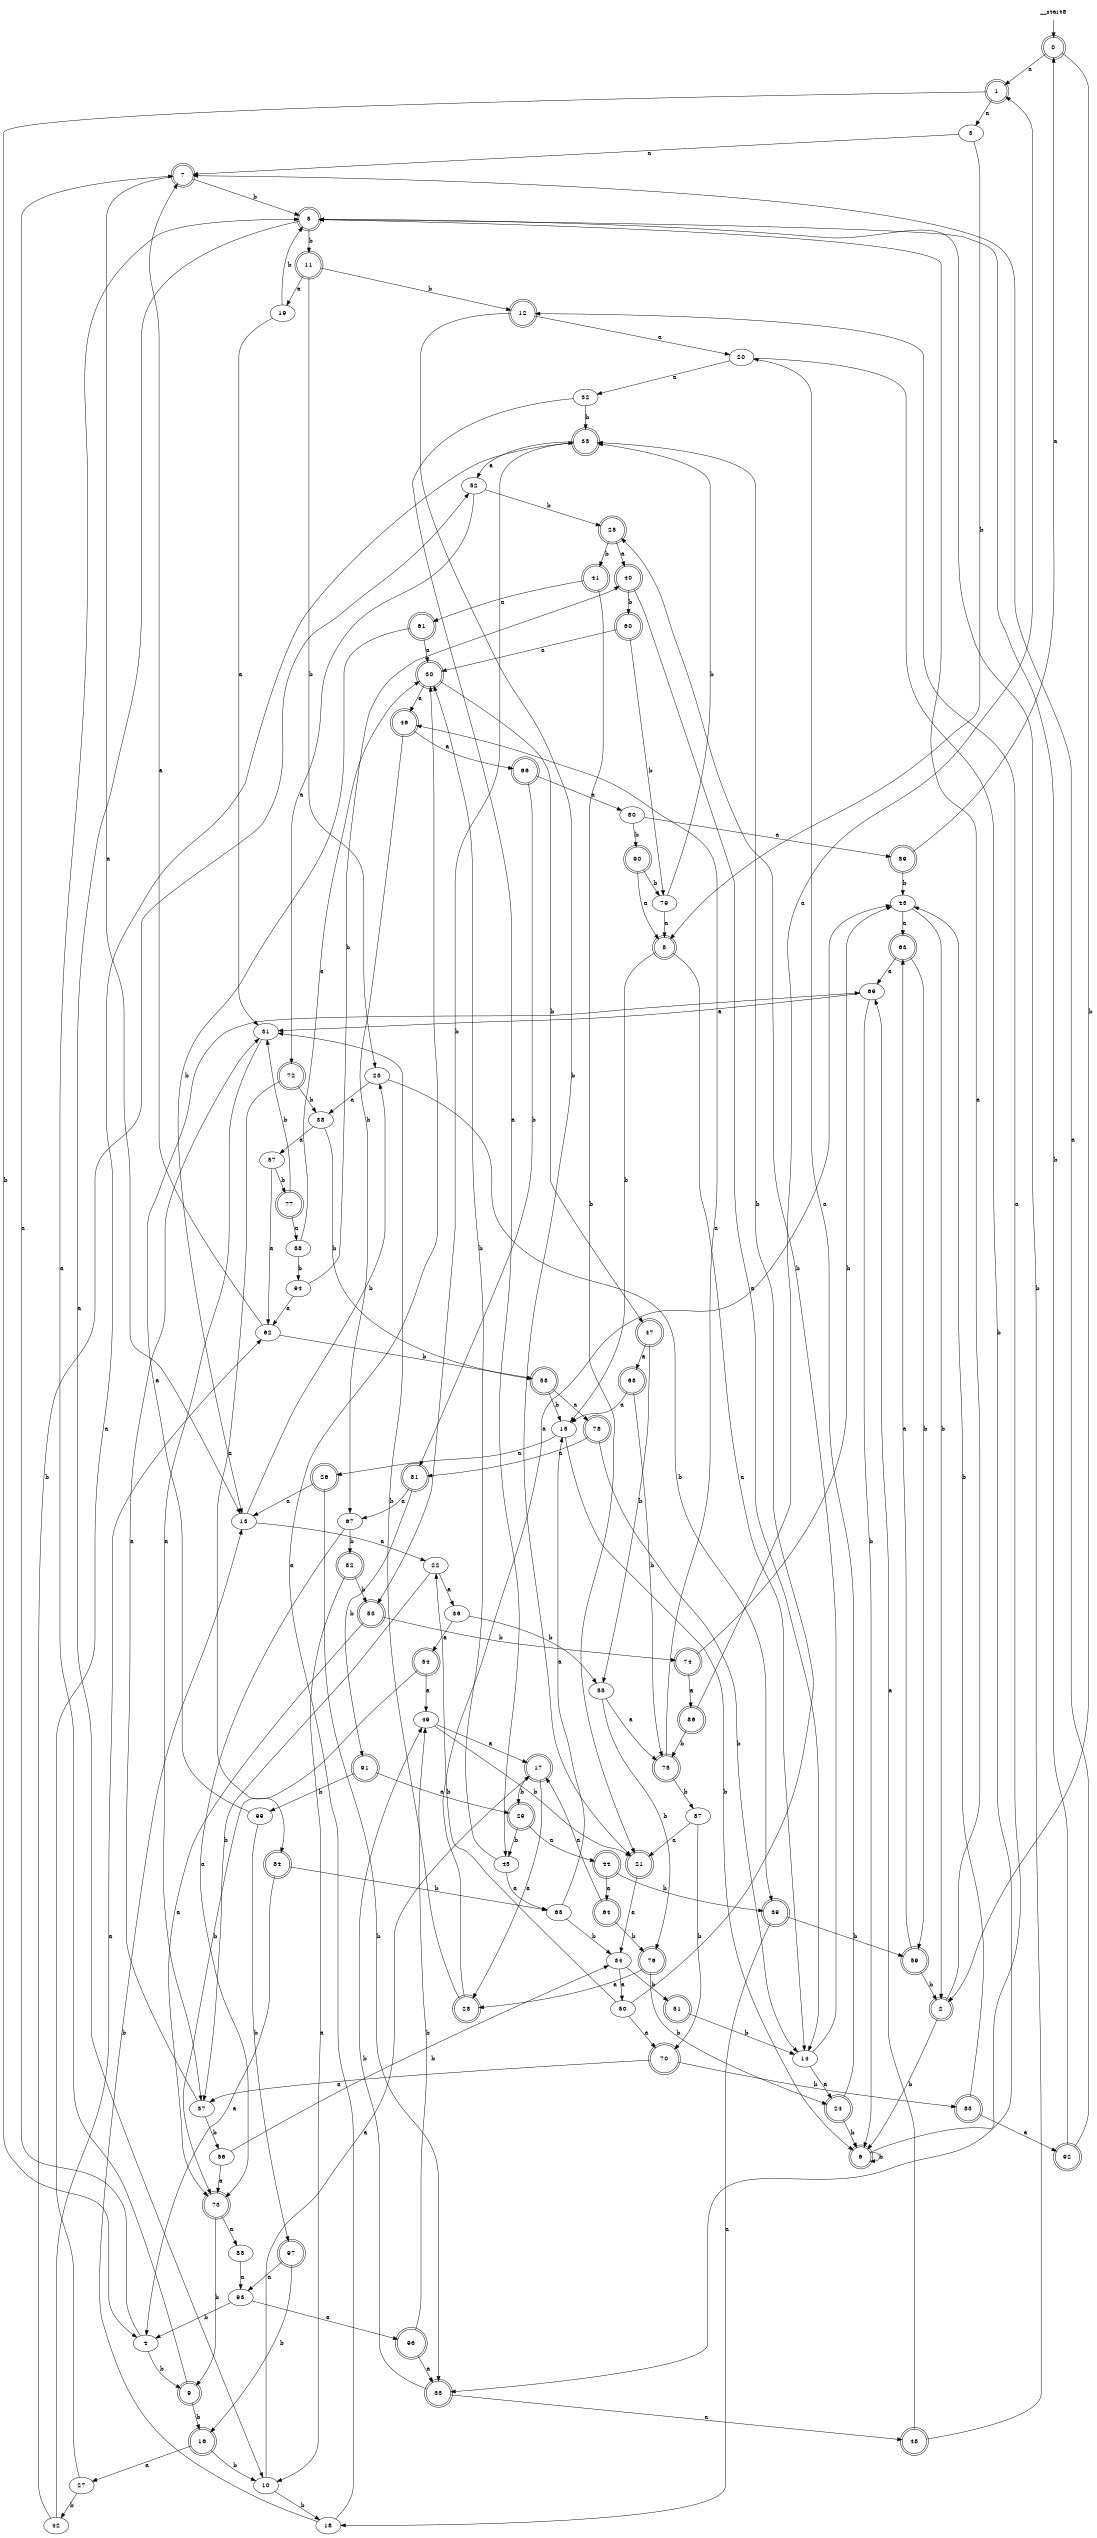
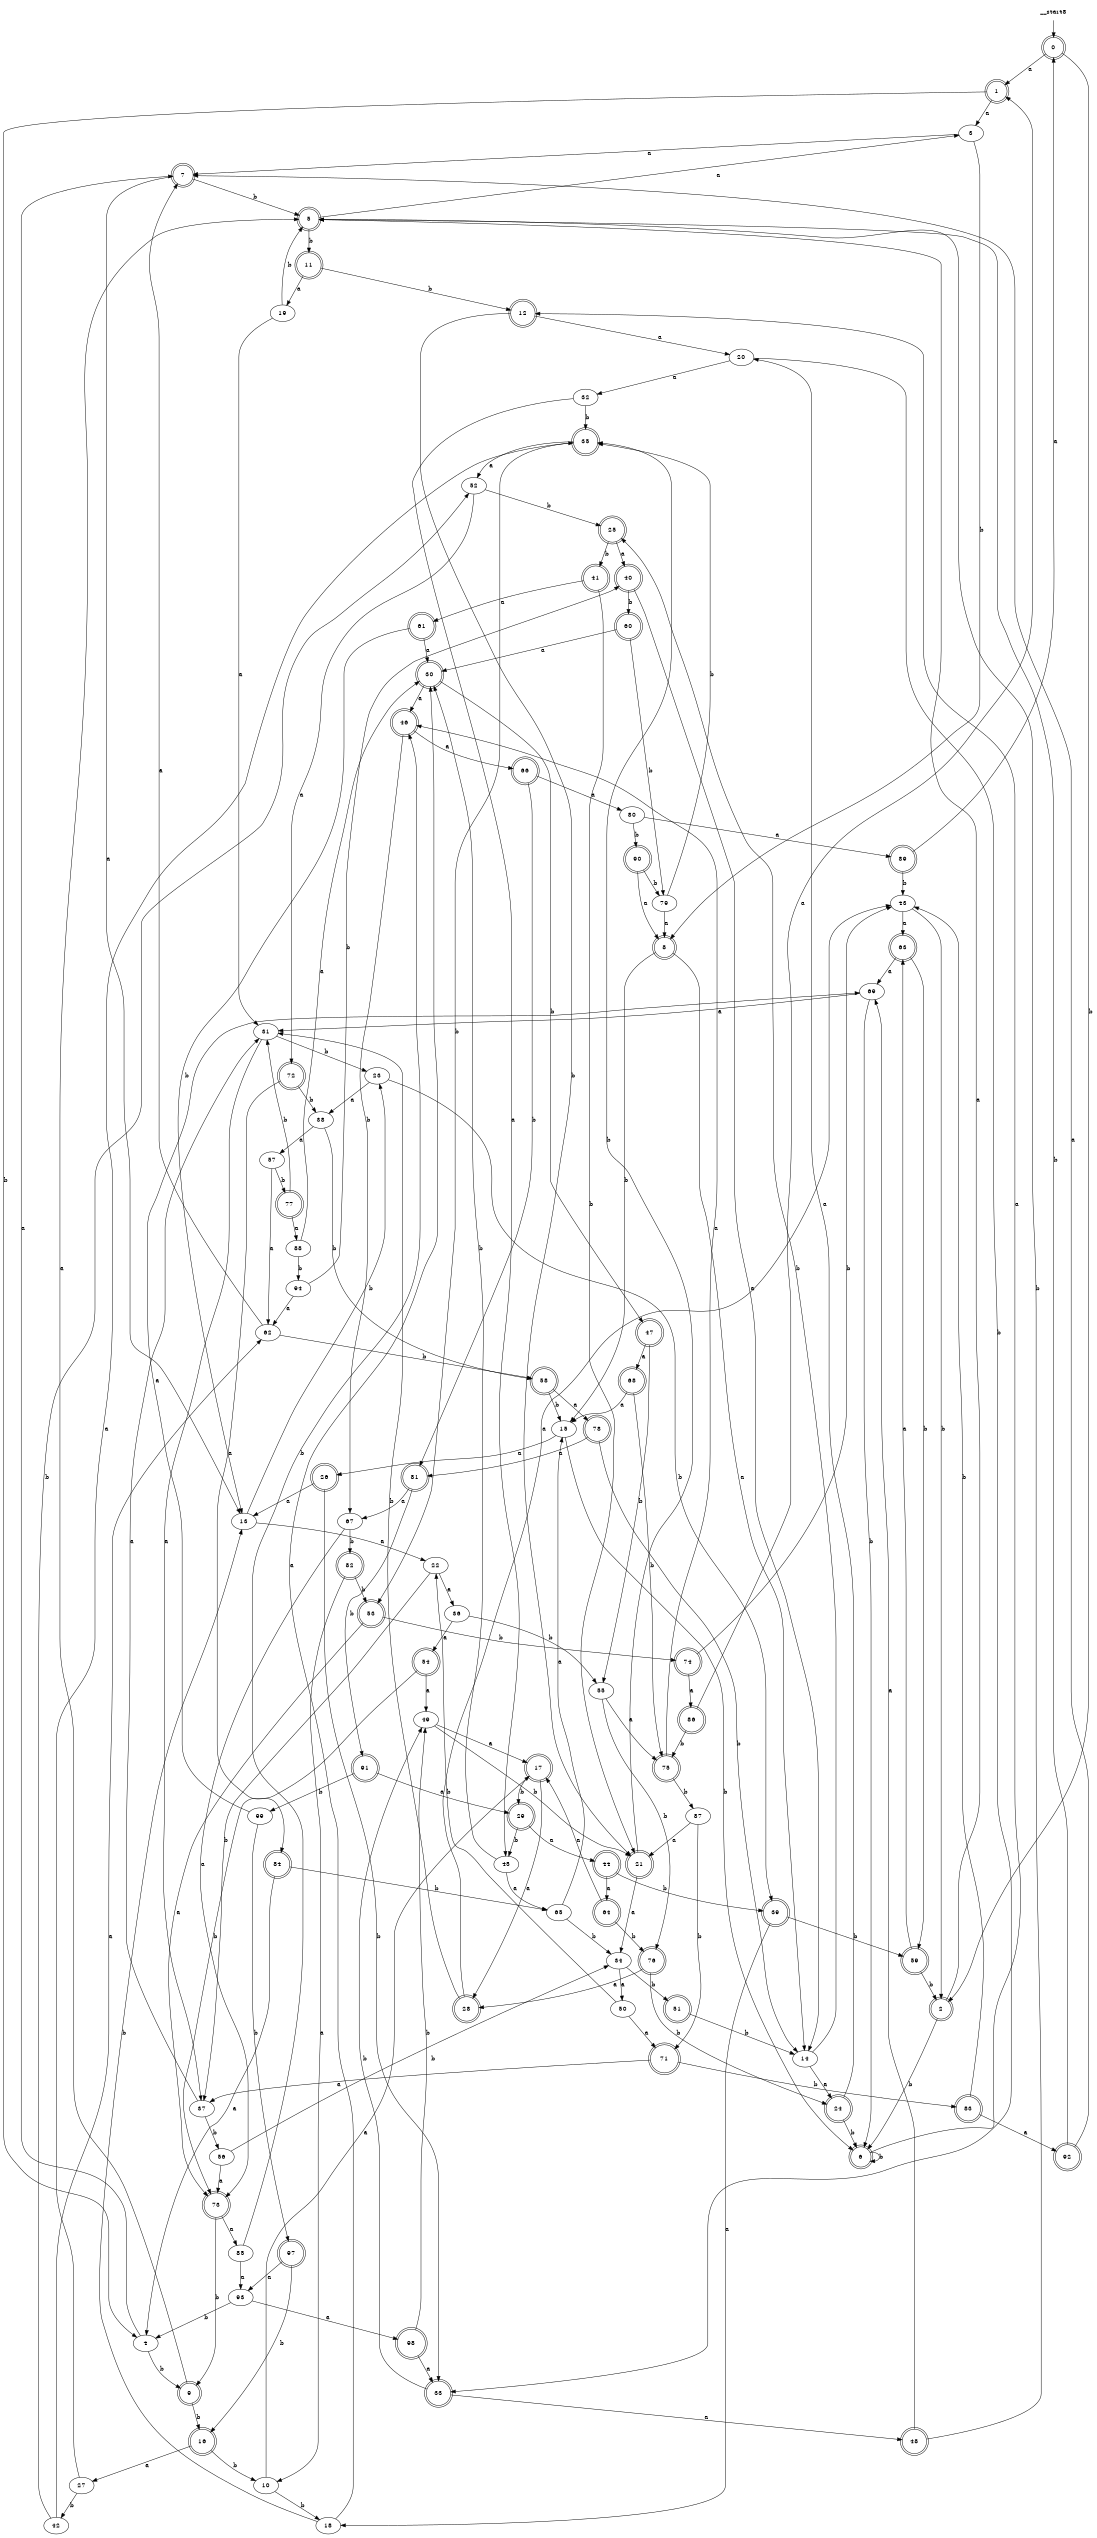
edge "11" -> "23": now "31" -> "23"
edge "50" -> "35": now "21" -> "35"
edge "5" -> "10": now "5" -> "3"
edge "85" -> "46": added, label "b"
node "70": label "70" -> "71"
node "96": label "96" -> "98"
